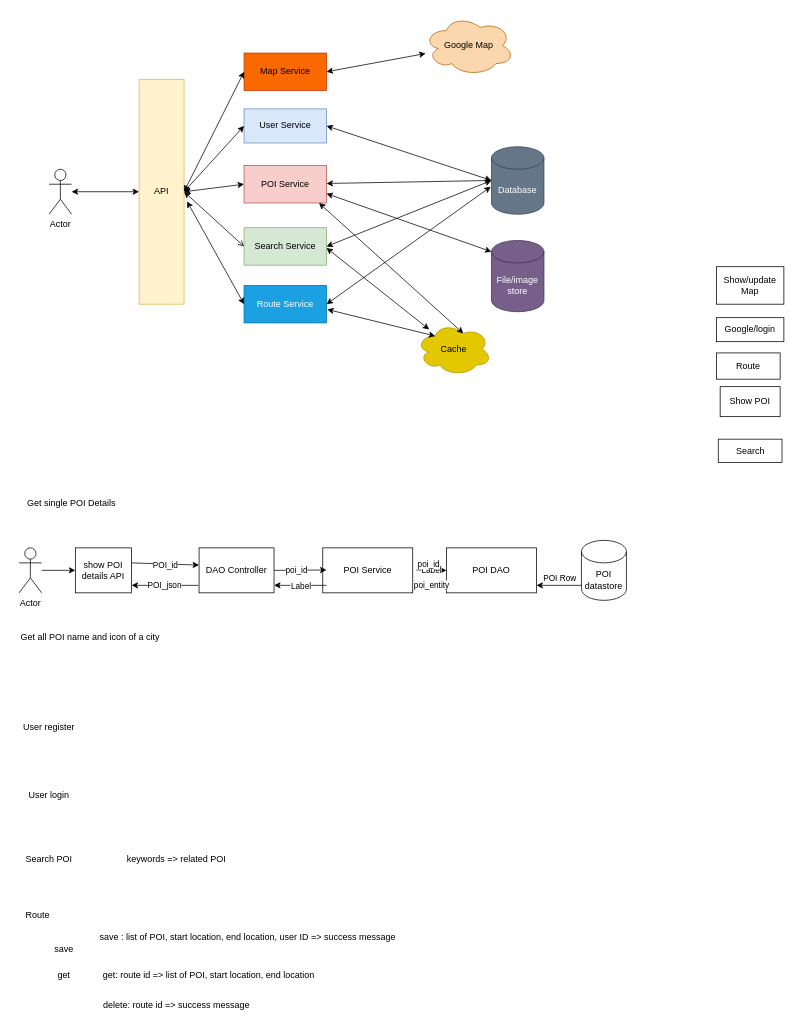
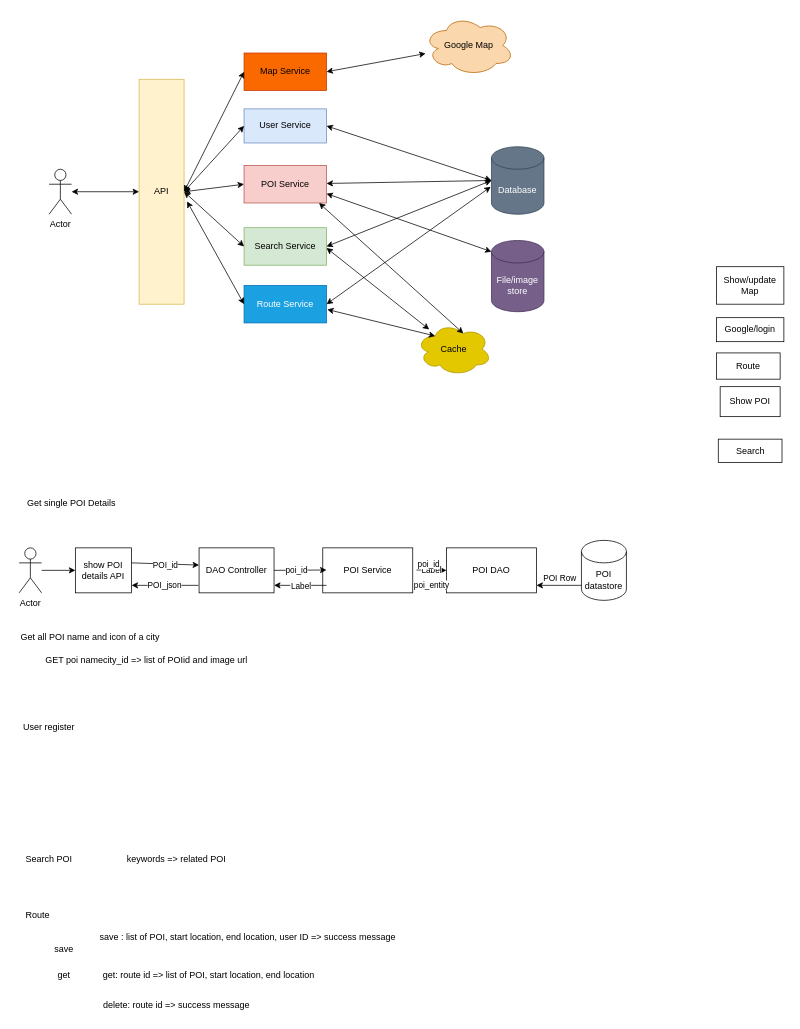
edge "API" -- "Search Service": arrowhead open -> classic
node "GET poi namecity_id => list of POIid and image url": added
node "User login": removed
